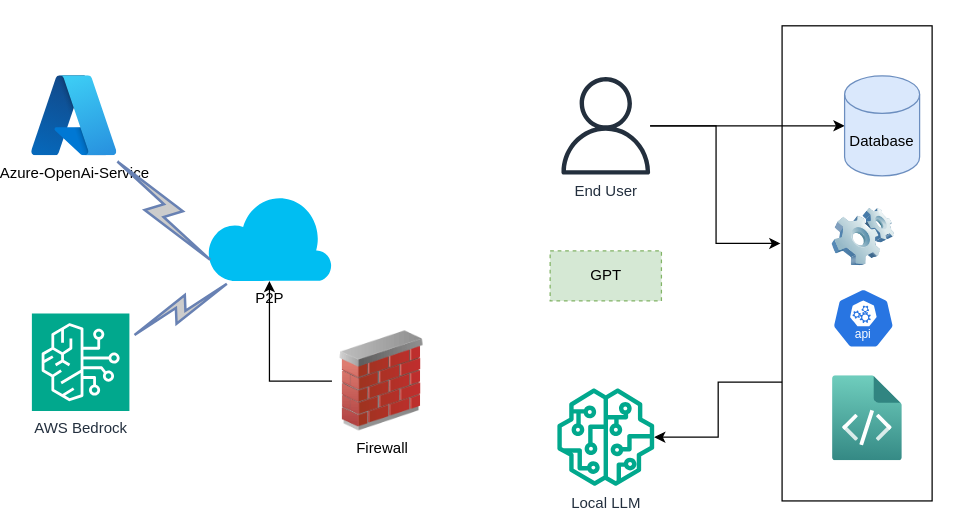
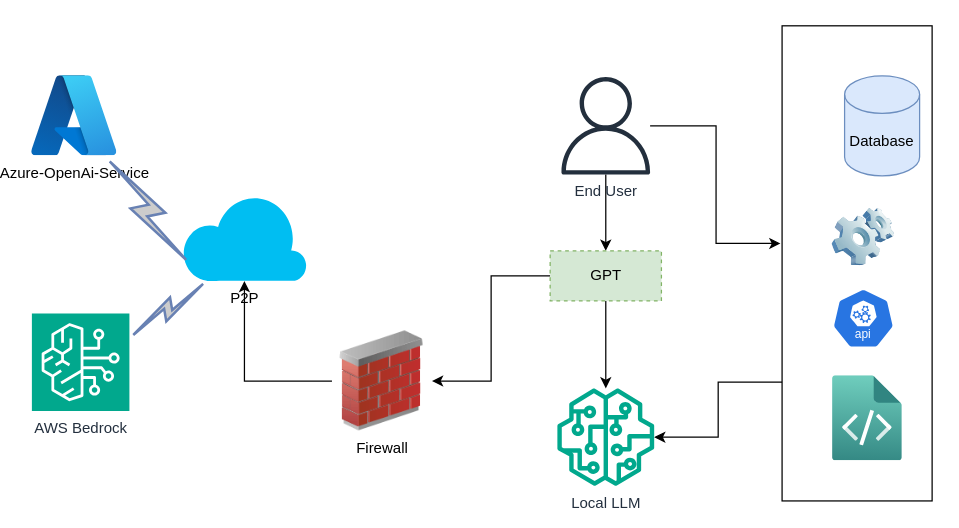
edge "End User" -> "Database": now "End User" -> "GPT"
node "P2P": moved (269, 237) -> (244, 237)
edge "GPT" -> "Firewall": added
edge "GPT" -> "Local LLM": added
